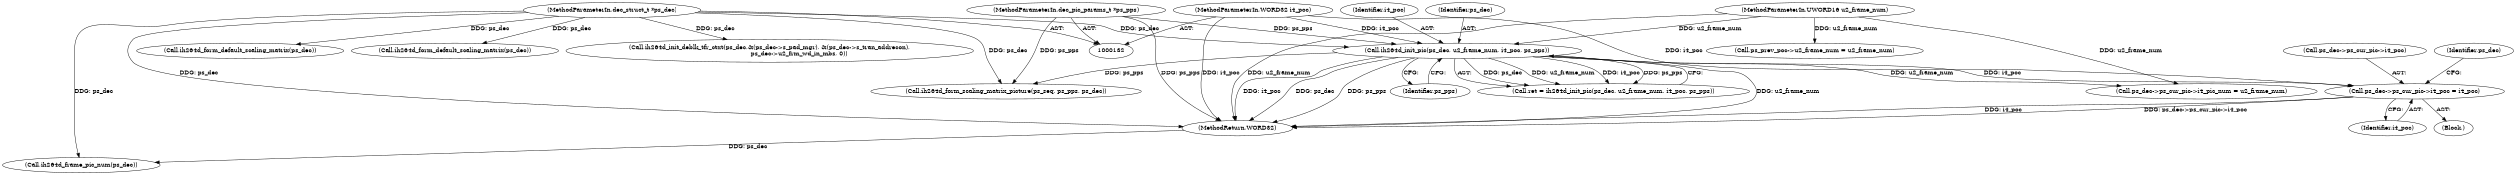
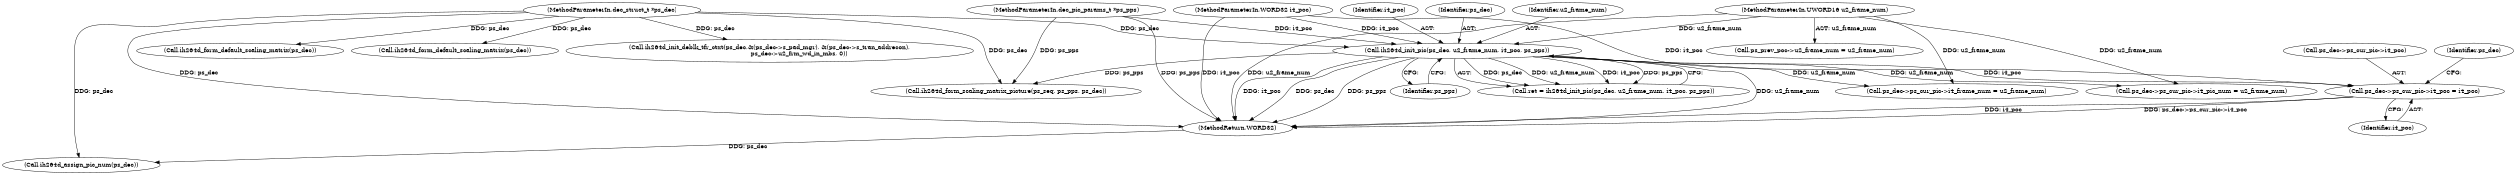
node "(Identifier,u2_frame_num)": added
edge "(MethodParameterIn,dec_pic_params_t *ps_pps)" -> "(Call,ih264d_init_pic(ps_dec, u2_frame_num, i4_poc, ps_pps))": label "DDG: ps_pps" -> "DDG: i4_poc"
edge "(MethodParameterIn,UWORD16 u2_frame_num)" -> "(Call,ps_prev_poc->u2_frame_num = u2_frame_num)": label "DDG: u2_frame_num" -> "AST: u2_frame_num"
node "1000132": removed
node "(Call,ps_dec->ps_cur_pic->i4_frame_num = u2_frame_num)": added
node "(Block,)": removed
node "(Call,ih264d_frame_pic_num(ps_dec))": label "(Call,ih264d_frame_pic_num(ps_dec))" -> "(Call,ih264d_assign_pic_num(ps_dec))"
